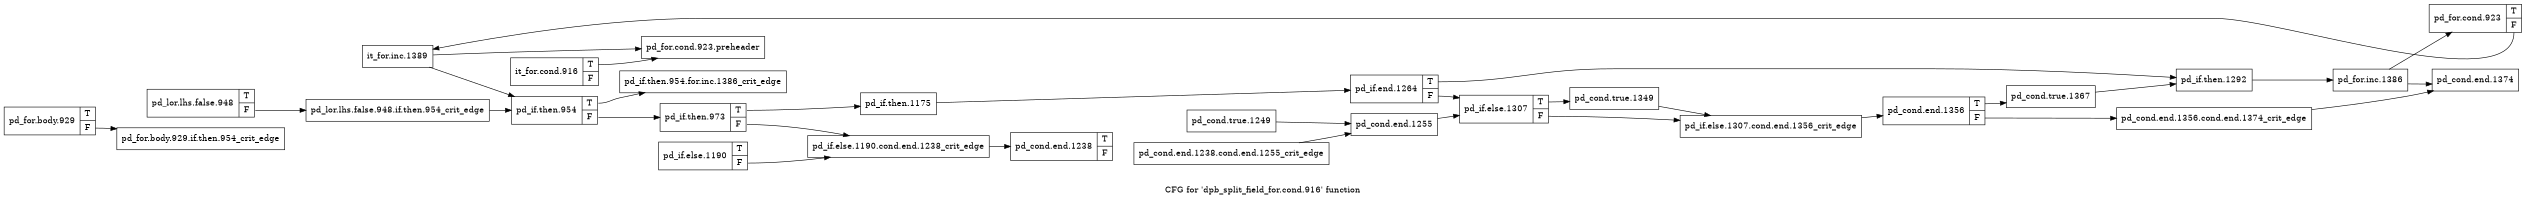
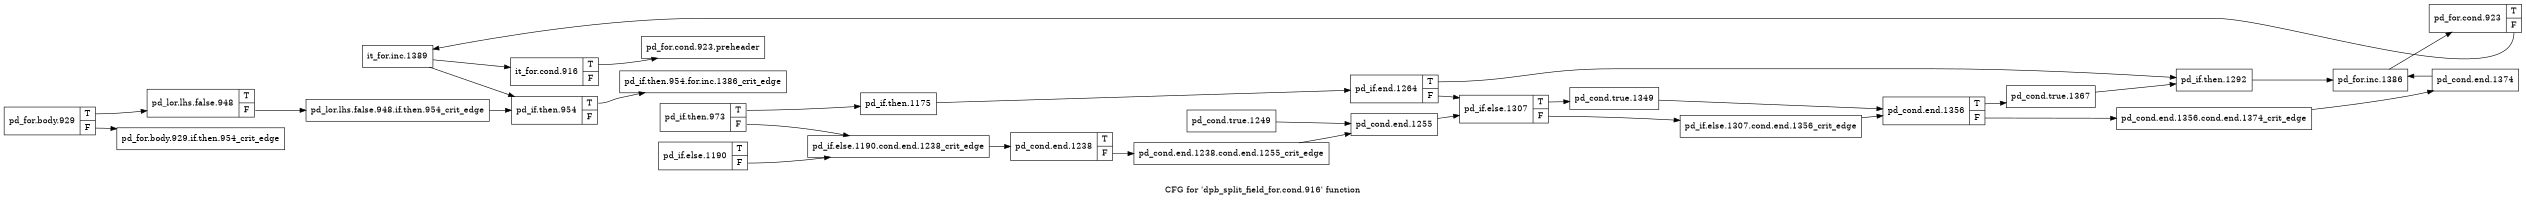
edge "it_for.inc.1389" -> "pd_for.cond.923.preheader": now "it_for.inc.1389" -> "it_for.cond.916"
edge "pd_for.inc.1386" -> "pd_cond.end.1374": reversed
edge "pd_cond.true.1349" -> "pd_if.else.1307.cond.end.1356_crit_edge": now "pd_cond.true.1349" -> "pd_cond.end.1356"
edge "pd_for.body.929" -> "pd_lor.lhs.false.948": added
edge "pd_if.then.954" -> "pd_if.then.973": removed
edge "pd_cond.end.1238" -> "pd_cond.end.1238.cond.end.1255_crit_edge": added
